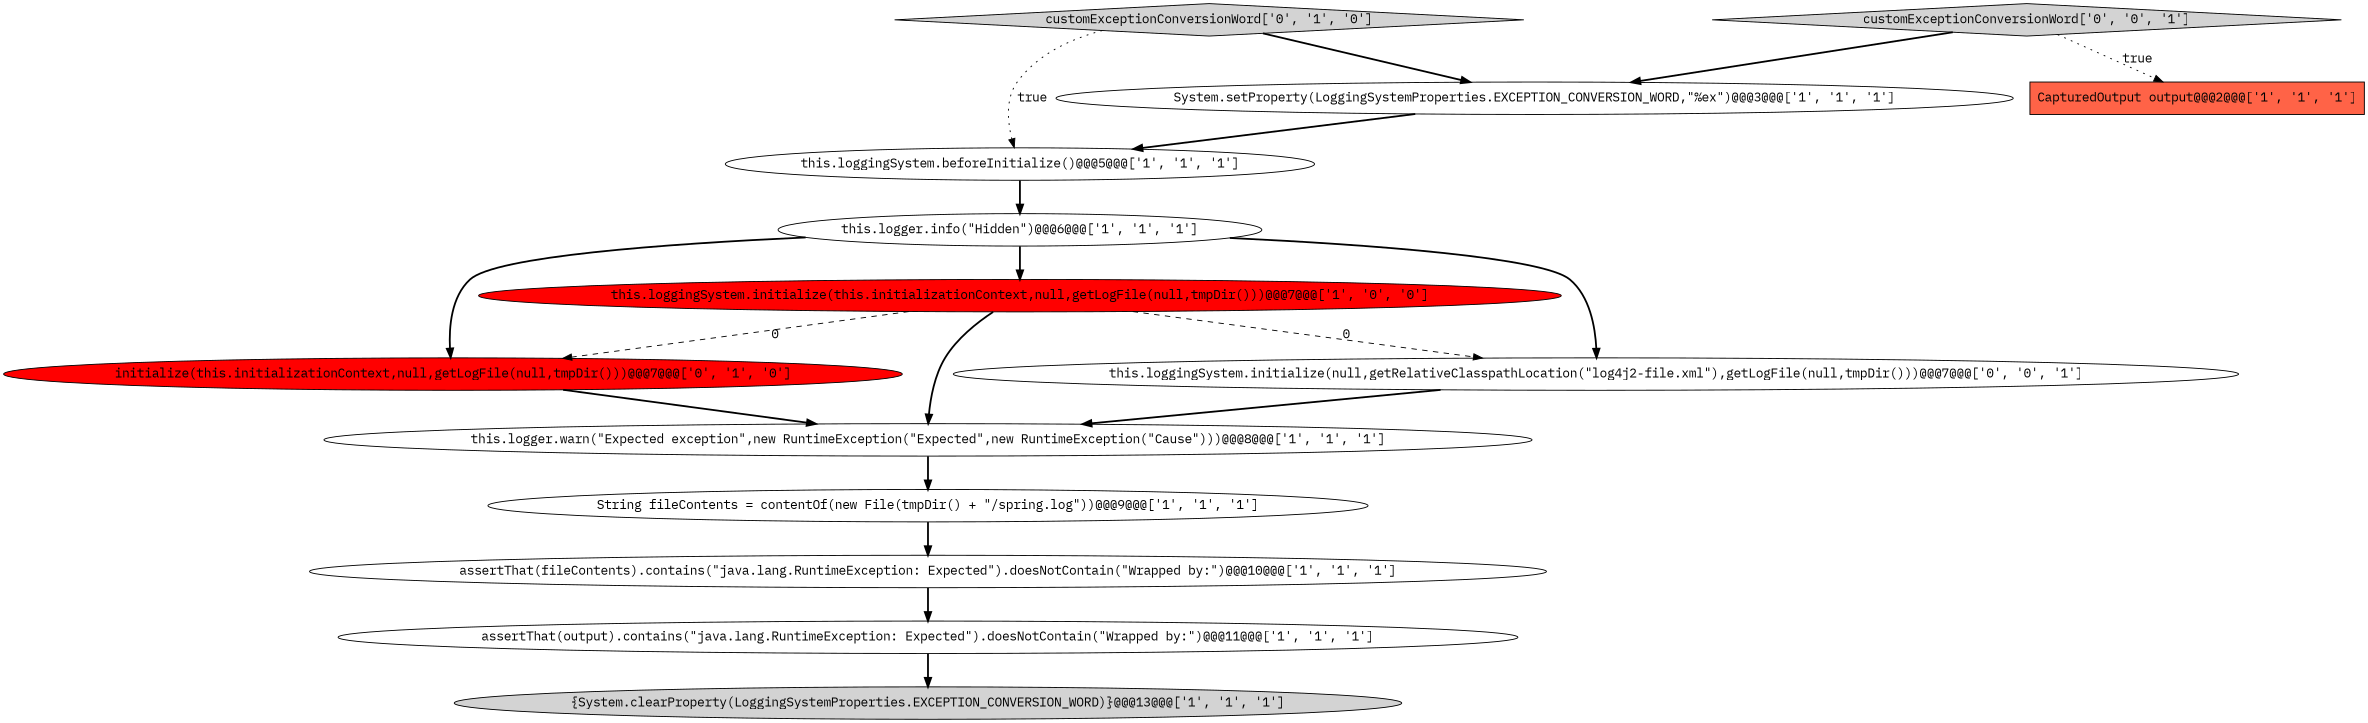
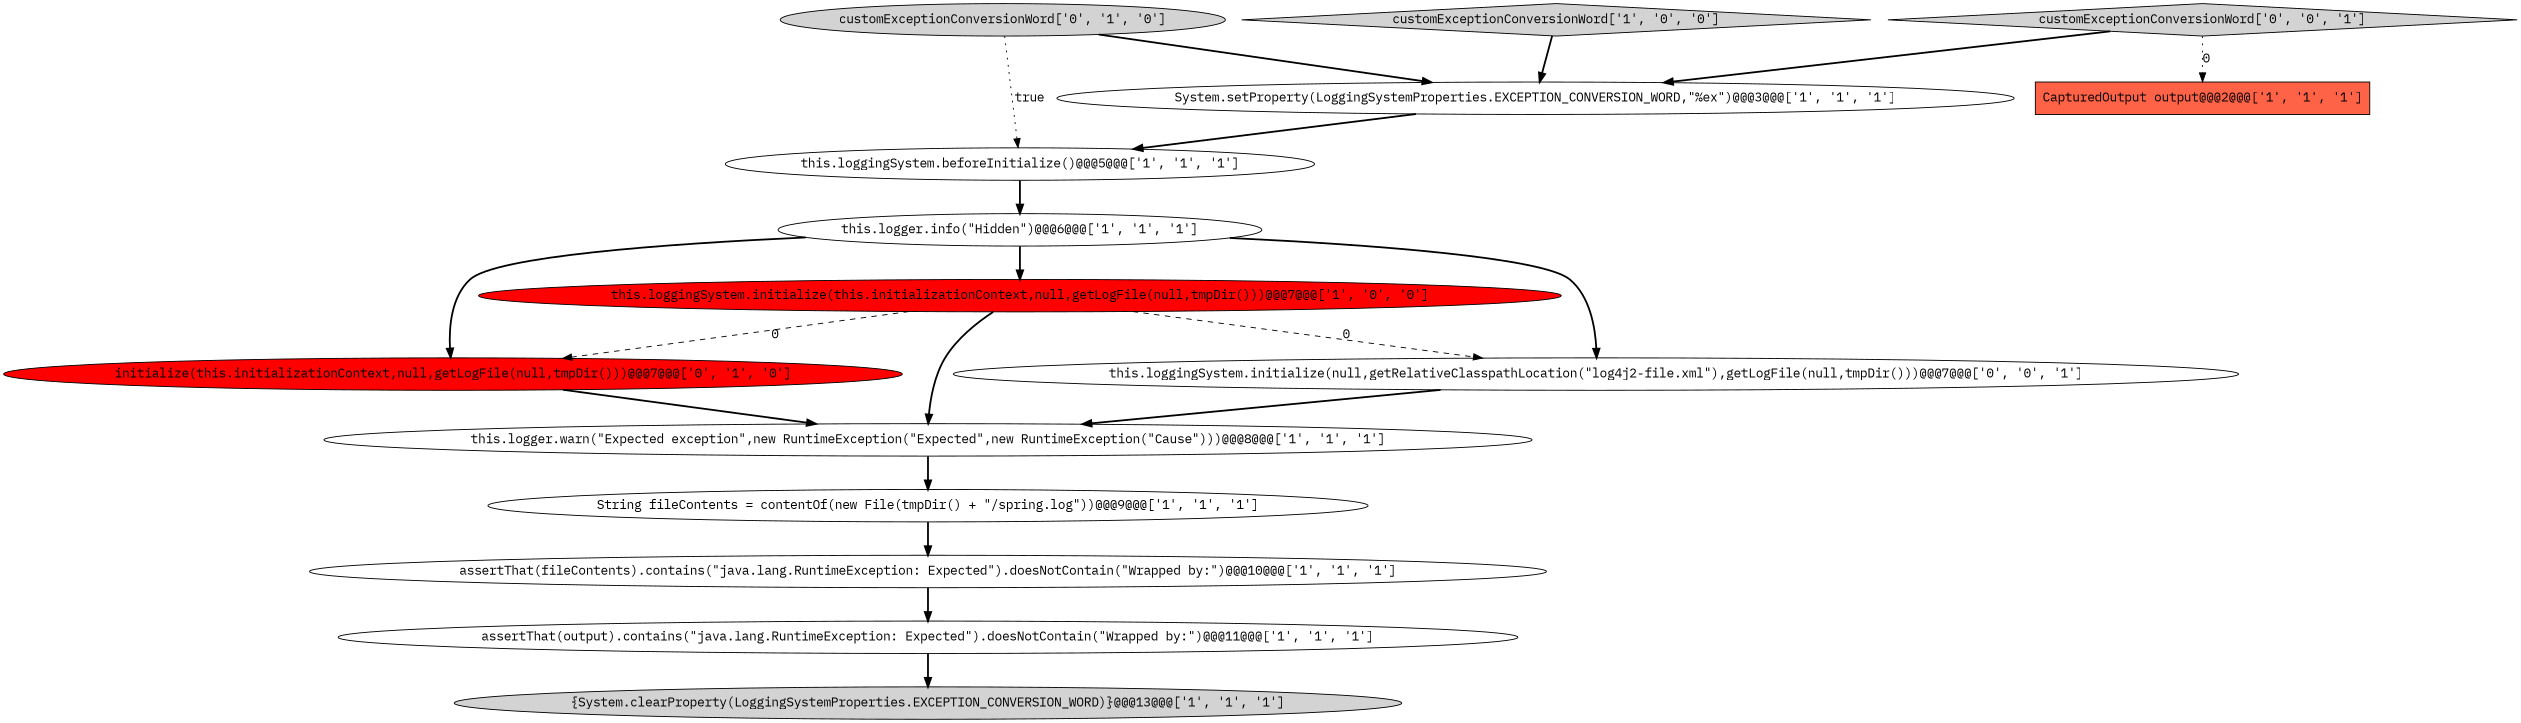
node "customExceptionConversionWord['0', '1', '0']": shape diamond -> ellipse
node "customExceptionConversionWord['1', '0', '0']": added
edge "customExceptionConversionWord['0', '0', '1']" -> "CapturedOutput output@@@2@@@['1', '1', '1']": label "true" -> "0"
